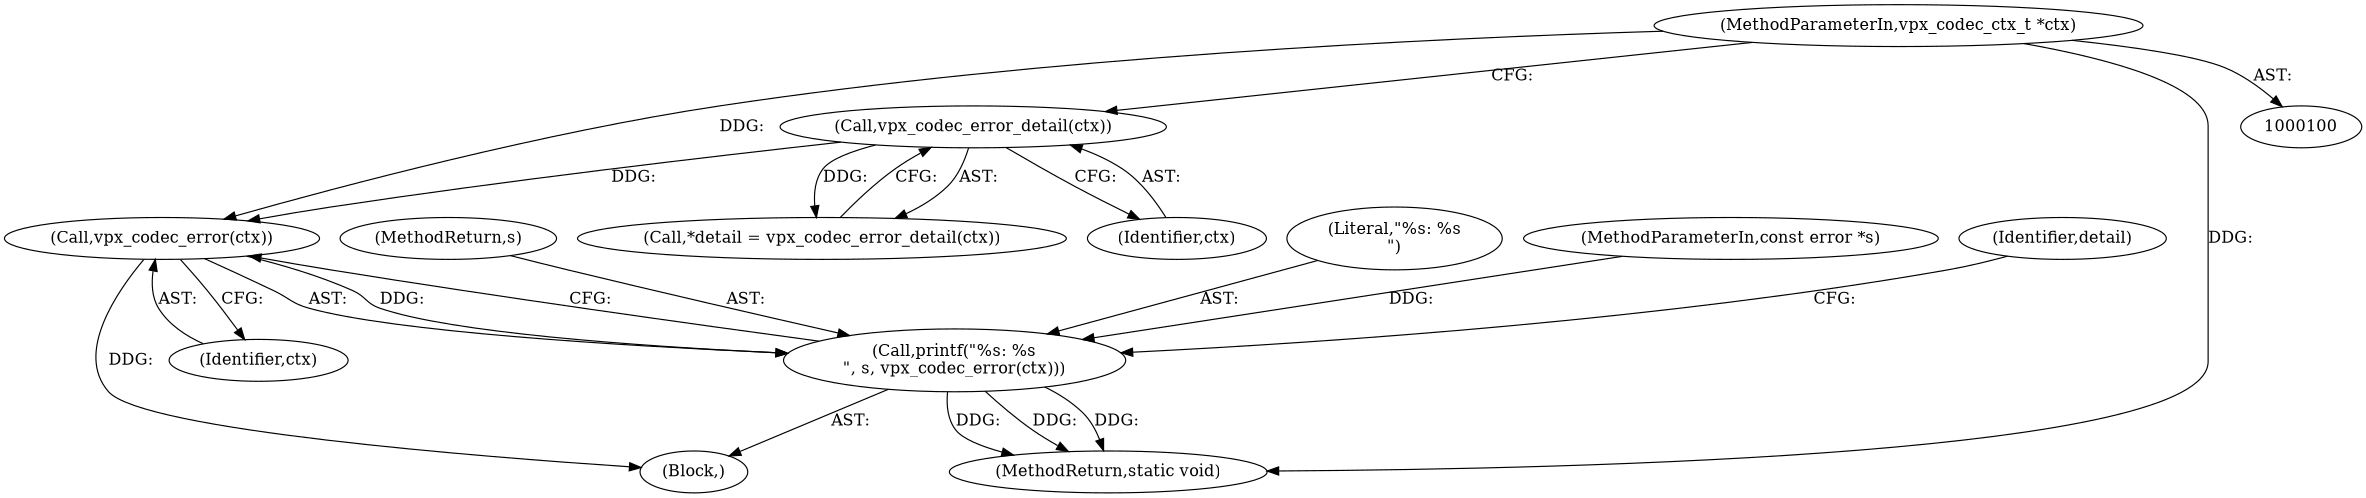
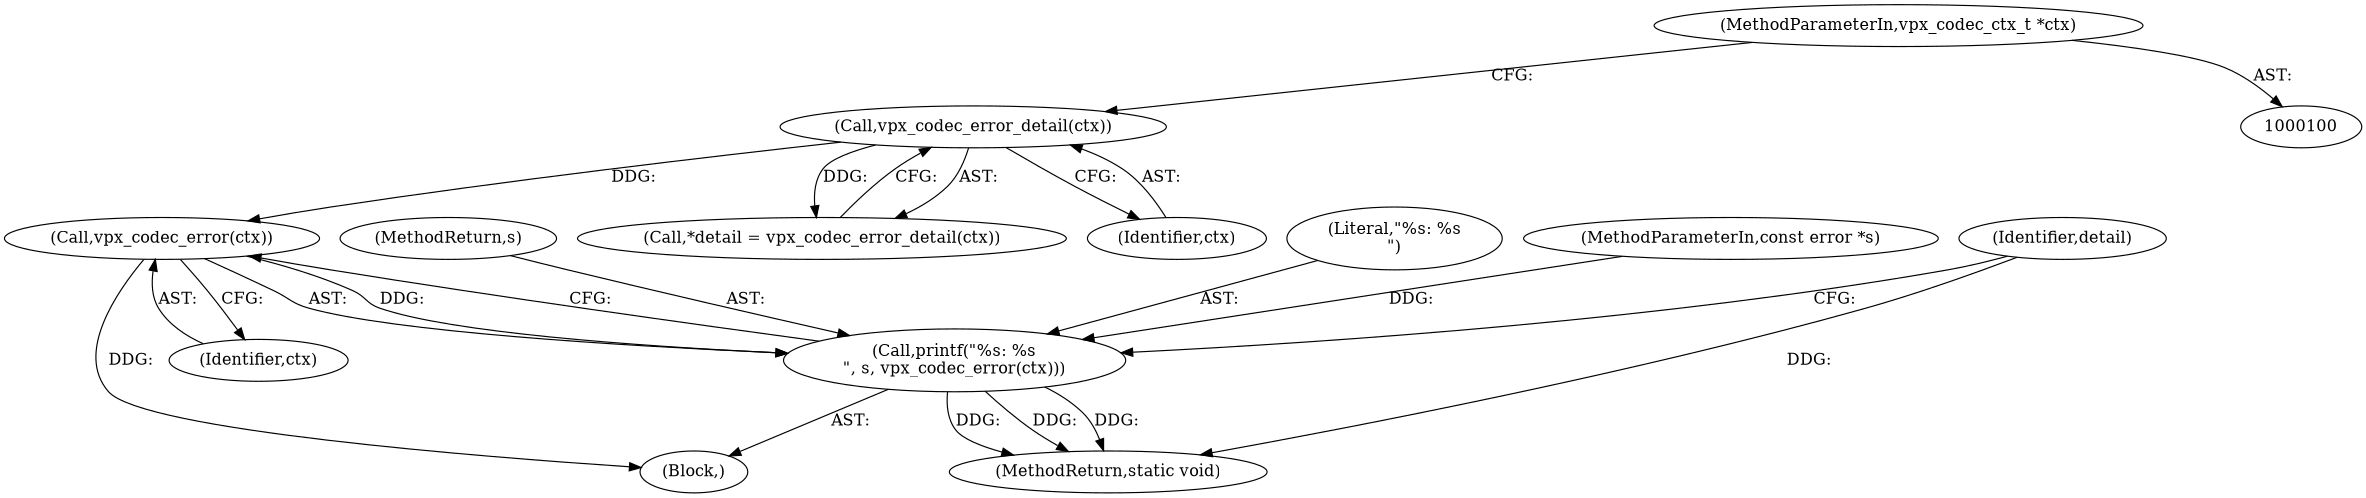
edge "(MethodParameterIn,vpx_codec_ctx_t *ctx)" -> "(Call,vpx_codec_error(ctx))": removed, label "DDG:"
edge "(MethodParameterIn,vpx_codec_ctx_t *ctx)" -> "(MethodReturn,static void)": now "(Identifier,detail)" -> "(MethodReturn,static void)"
